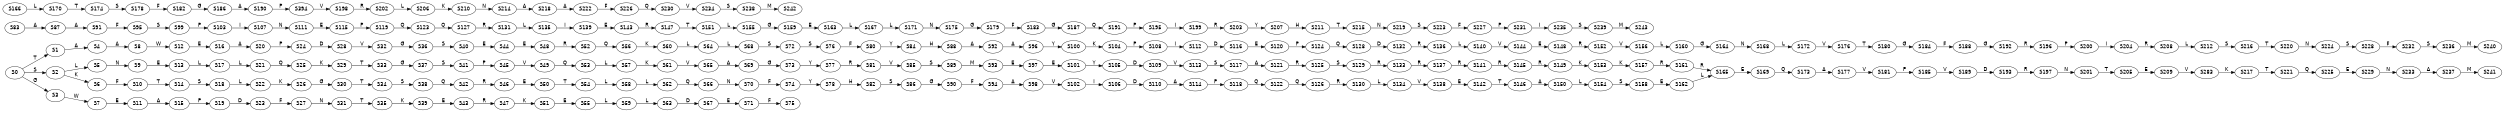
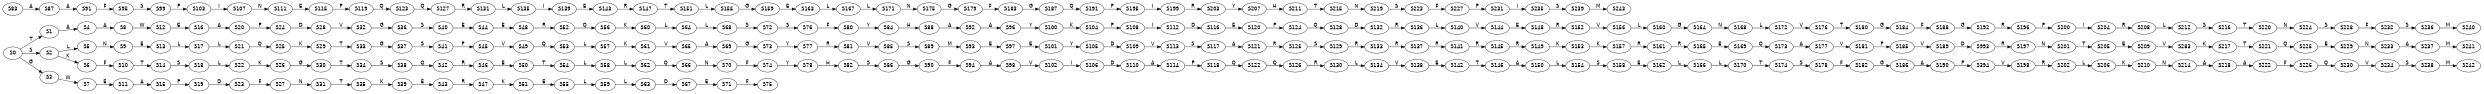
node "S193": label "S193" -> "S993"
edge "S162" -> "S165": now "S162" -> "S166"
